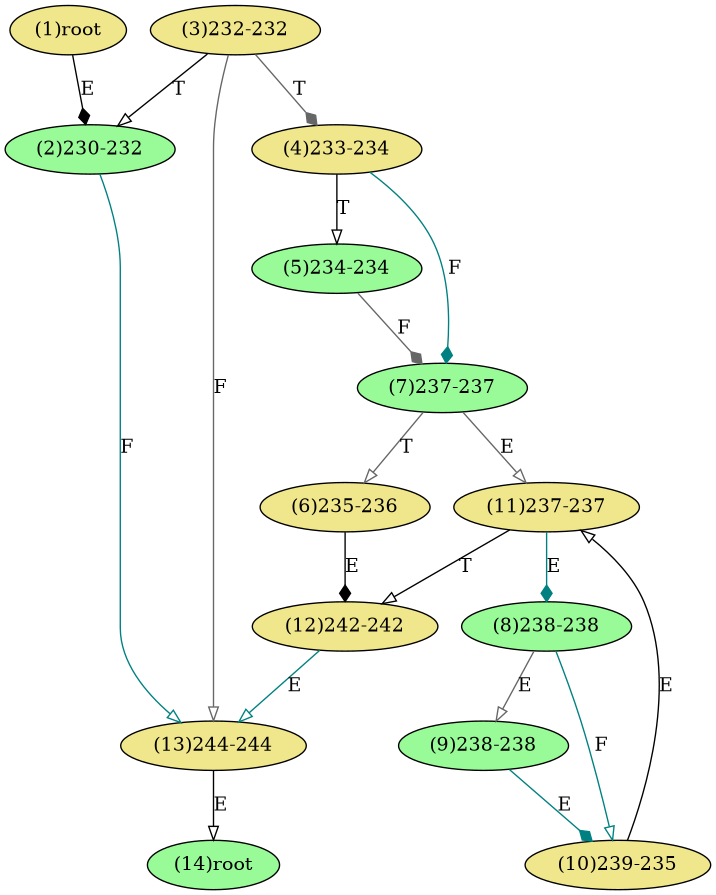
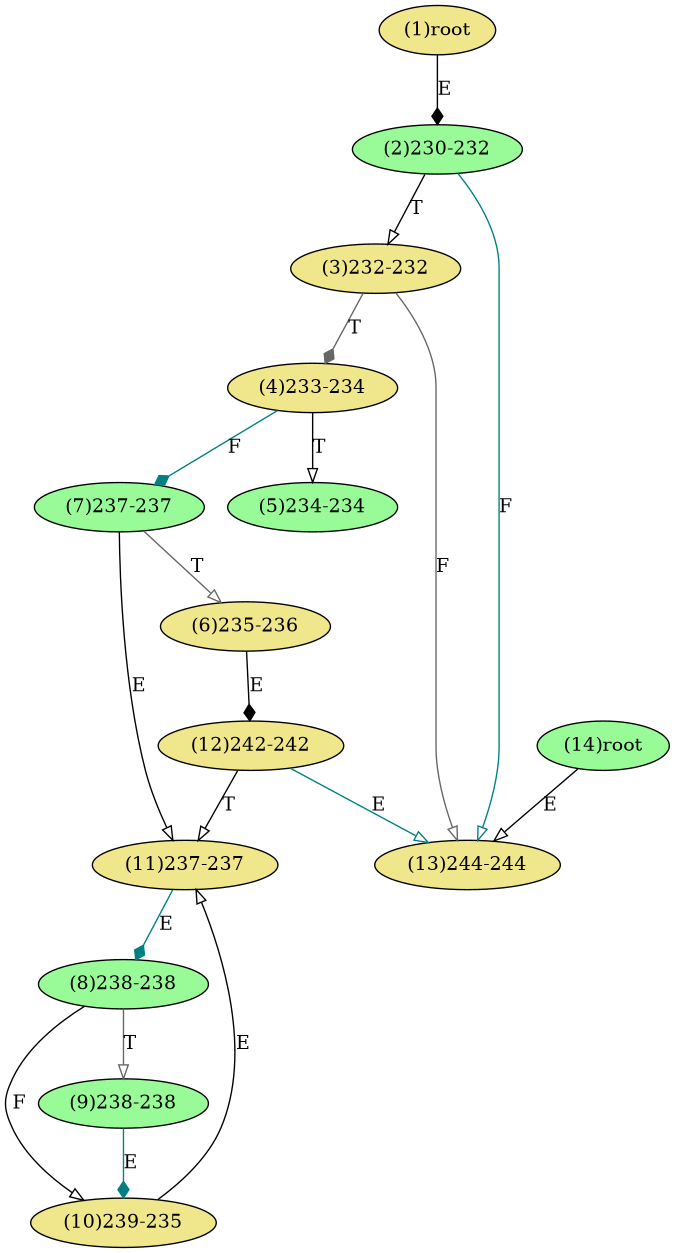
edge "(3)232-232" -> "(2)230-232": reversed
edge "(5)234-234" -> "(7)237-237": removed, label "F"
edge "(7)237-237" -> "(11)237-237": color gray40 -> black
edge "(11)237-237" -> "(12)242-242": reversed
edge "(8)238-238" -> "(9)238-238": label "E" -> "T"
edge "(8)238-238" -> "(10)239-235": color teal -> black
edge "(13)244-244" -> "(14)root": reversed
